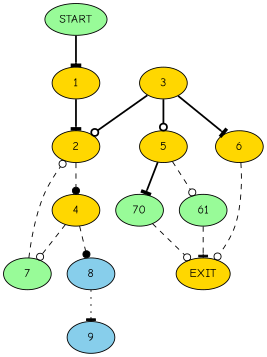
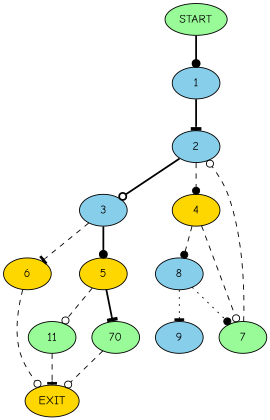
edge "START" -> "1": arrowhead tee -> dot
node "1": fillcolor gold -> skyblue
node "3": fillcolor gold -> skyblue
edge "3" -> "5": arrowhead odot -> dot
edge "3" -> "2": reversed
edge "3" -> "6": style bold -> dashed
node "2": fillcolor gold -> skyblue
node "61": label "61" -> "11"
edge "8" -> "7": added
